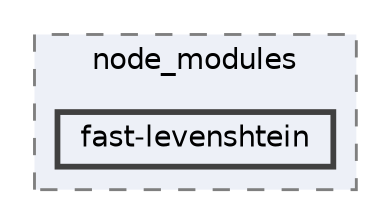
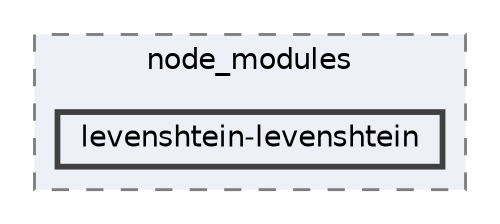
node "fast-levenshtein": label "fast-levenshtein" -> "levenshtein-levenshtein"
